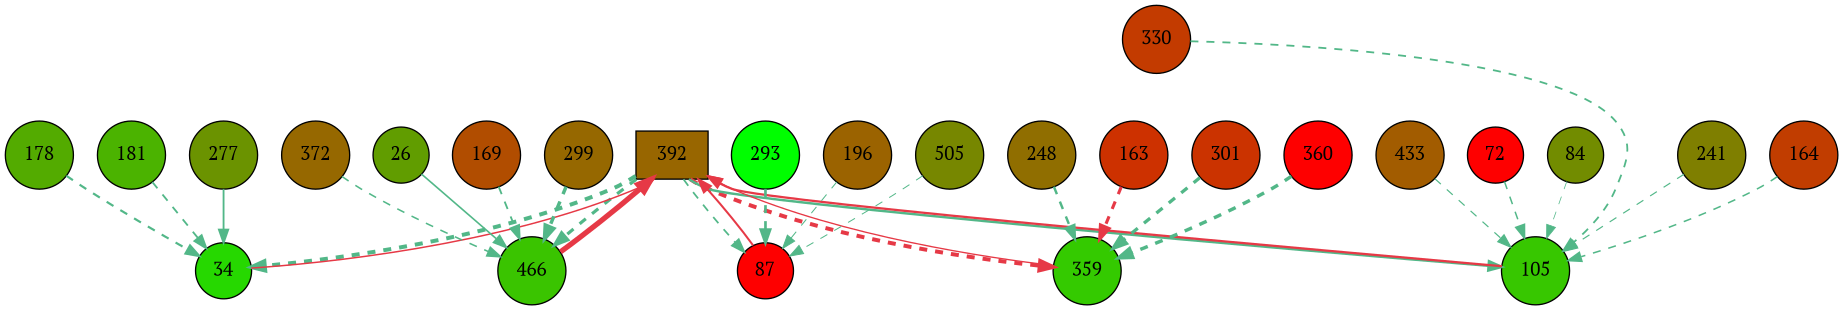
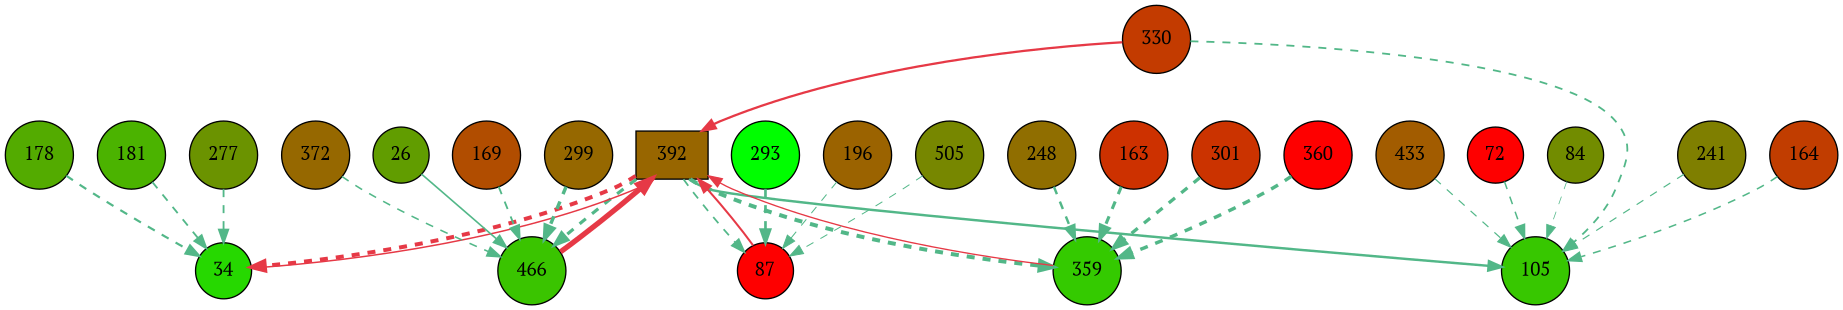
edge "163" -> "359": color #e63946 -> #52b788
edge "277" -> "34": style solid -> dashed
edge "105" -> "392": now "330" -> "392"
edge "392" -> "34": color #52b788 -> #e63946
edge "392" -> "359": color #e63946 -> #52b788
